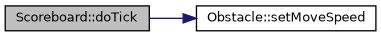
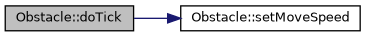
node "Scoreboard::doTick": label "Scoreboard::doTick" -> "Obstacle::doTick"
